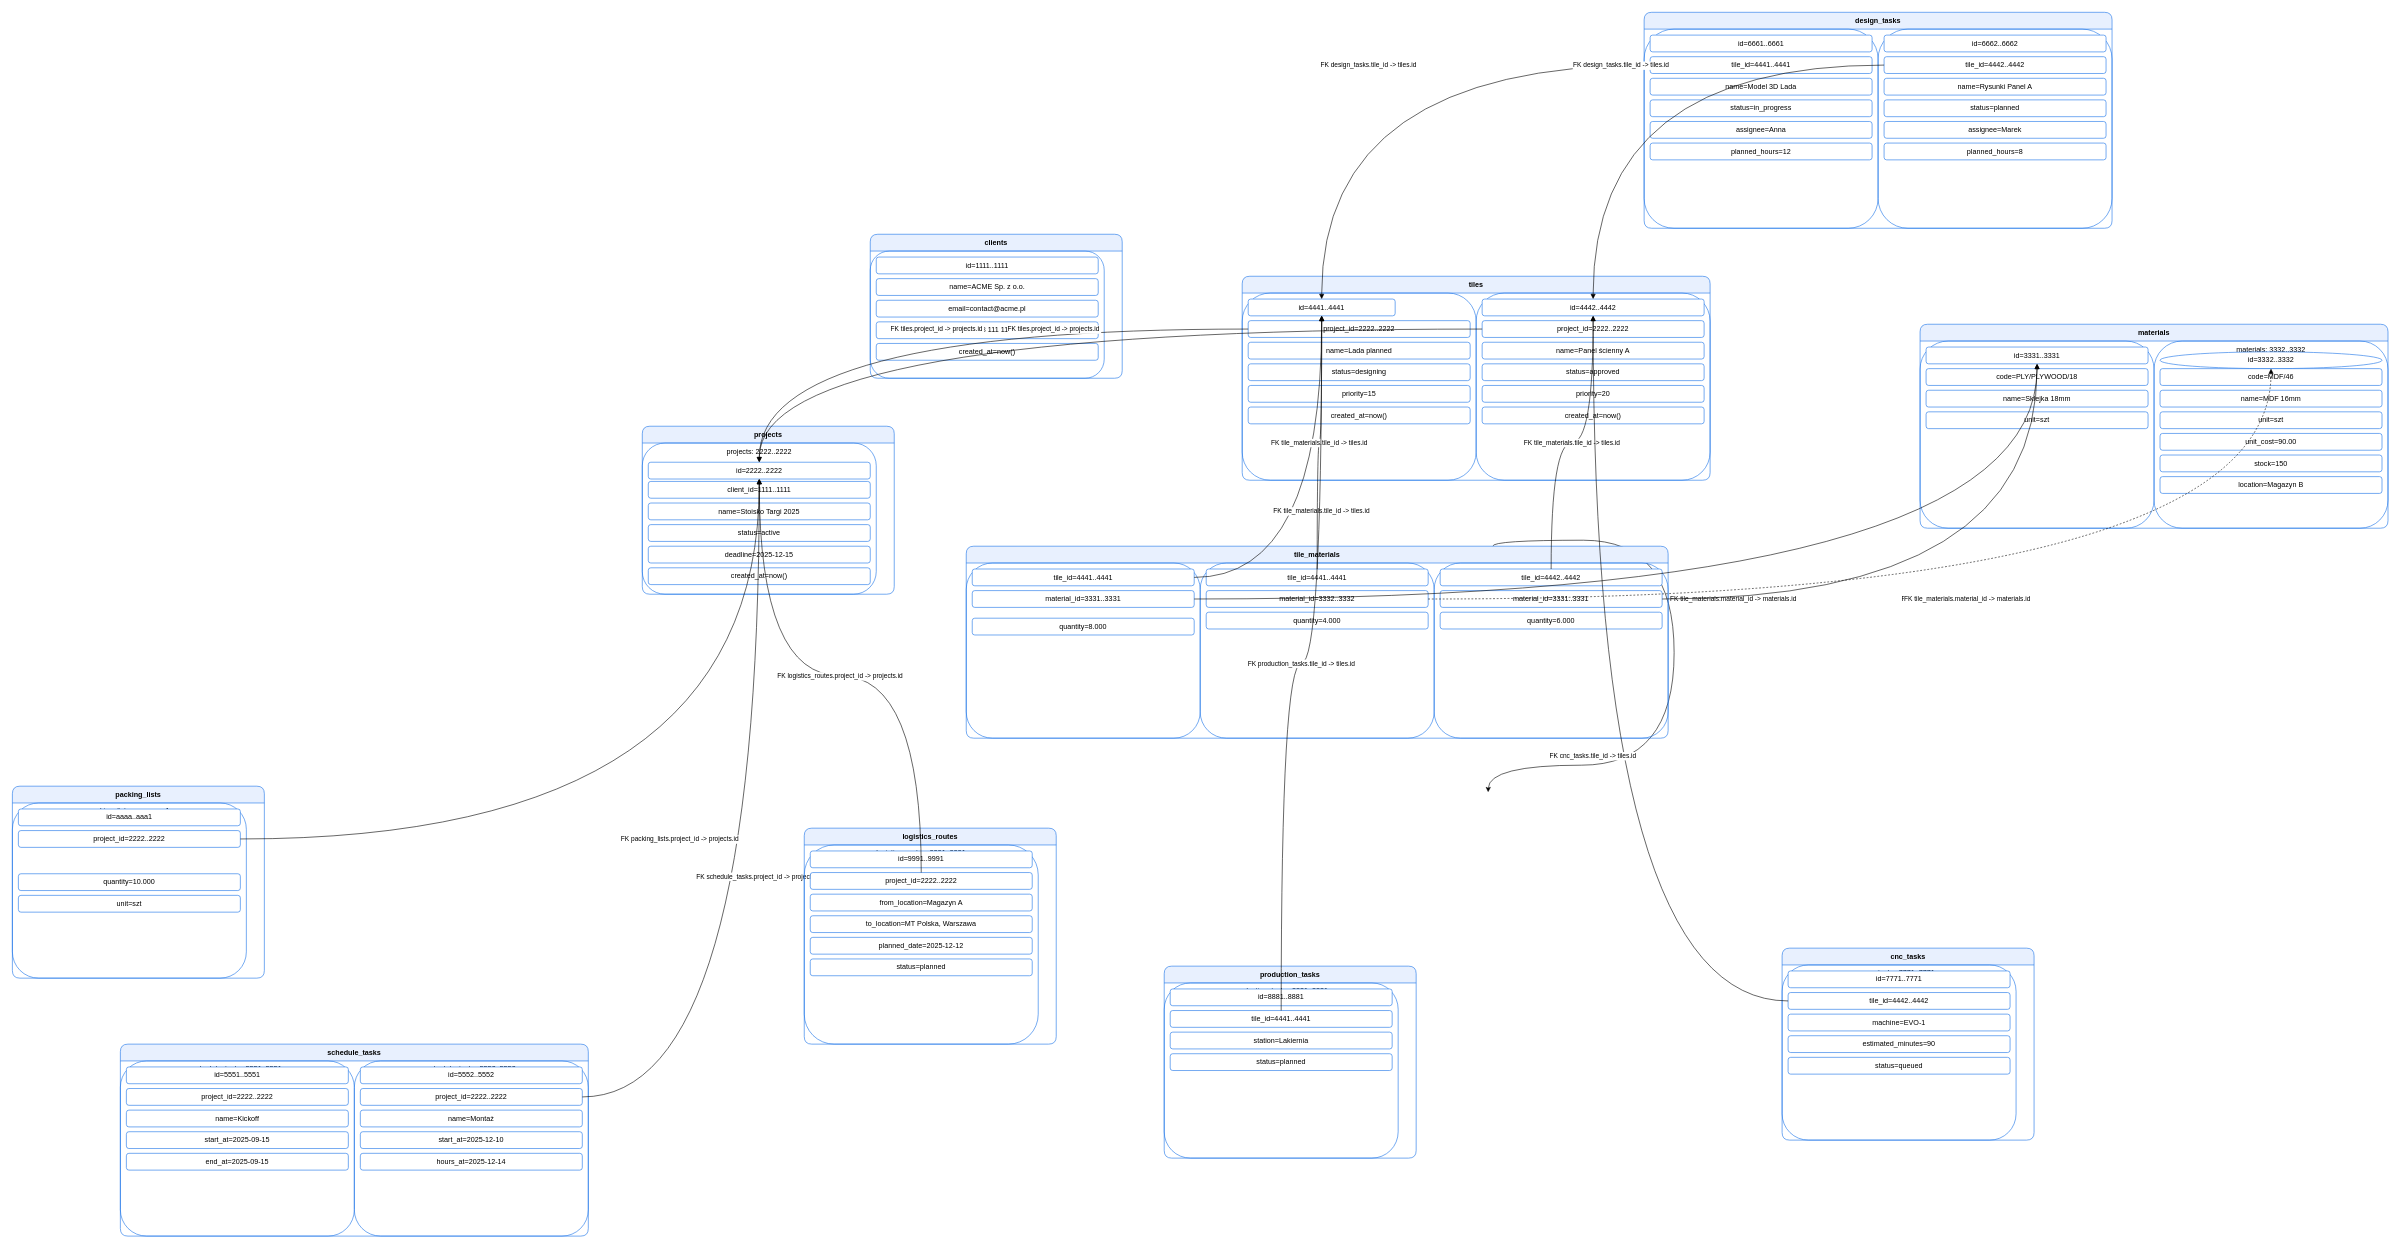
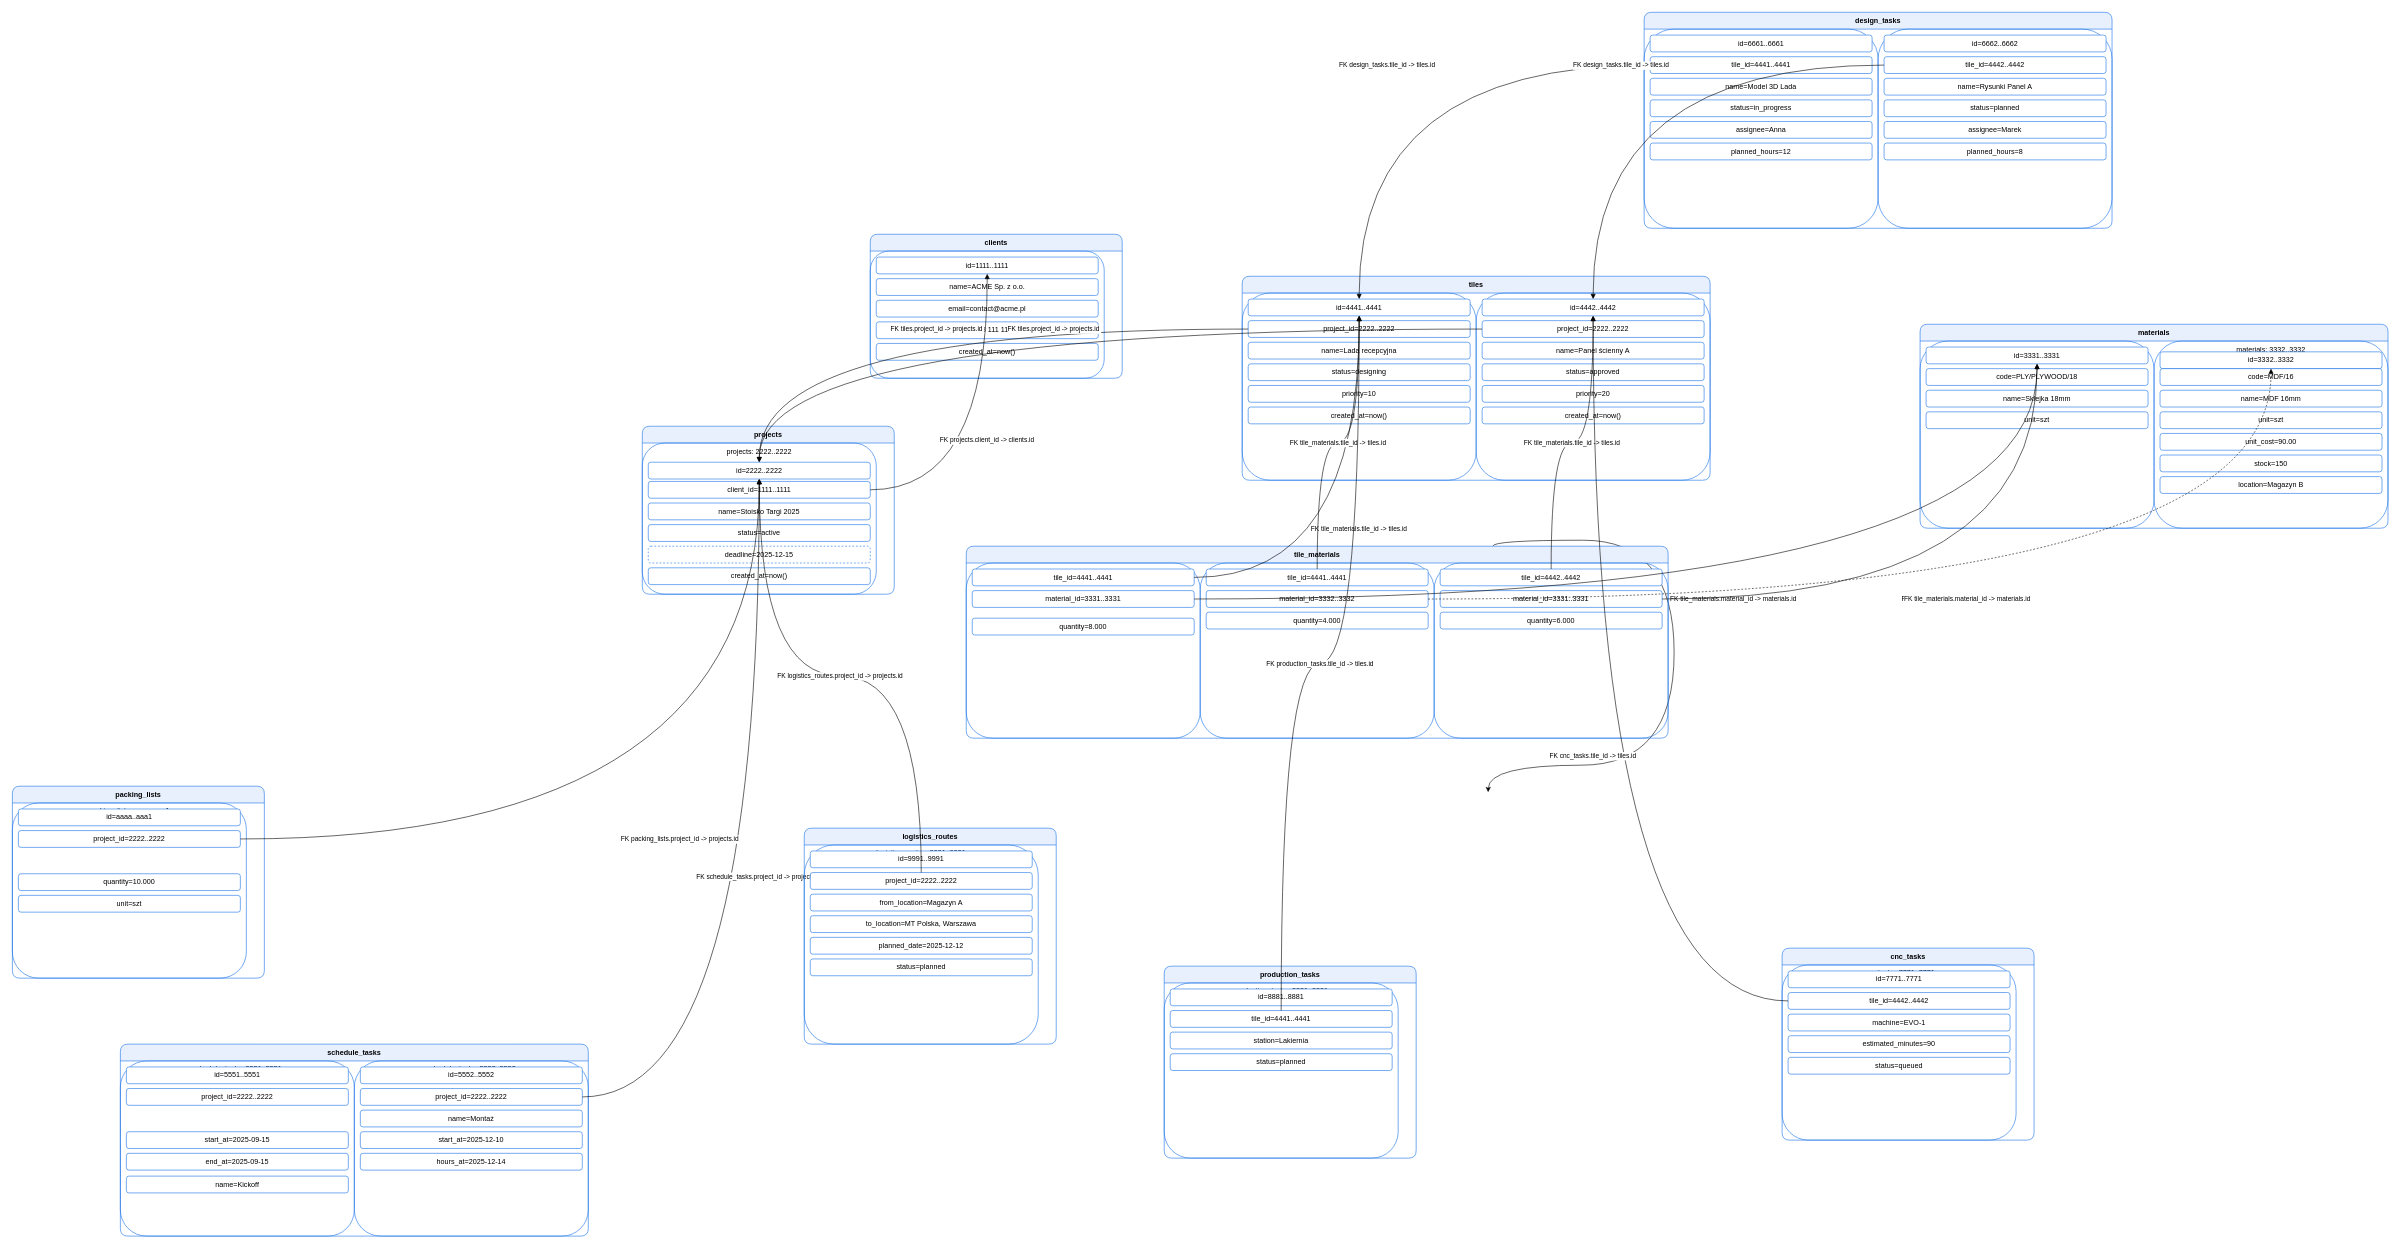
node "id=4441..4441": size 147x17 -> 222x17
node "name=Lada planned": label "name=Lada planned" -> "name=Lada recepcyjna"
node "id=3332..3332": shape ellipse -> rounded rectangle
node "code=MDF/46": label "code=MDF/46" -> "code=MDF/16"
edge "client_id=1111..1111" -> "id=1111..1111": added, label "FK projects.client_id -> clients.id"
node "priority=15": label "priority=15" -> "priority=10"
node "deadline=2025-12-15": style solid -> dashed
node "start_materials: tm2": label "start_materials: tm2" -> "tile_materials: tm2"
node "name=Kickoff": moved (237, 1119) -> (237, 1185)
